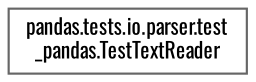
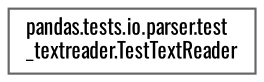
node "pandas.tests.io.parser.test _pandas.TestTextReader": label "pandas.tests.io.parser.test _pandas.TestTextReader" -> "pandas.tests.io.parser.test _textreader.TestTextReader"
